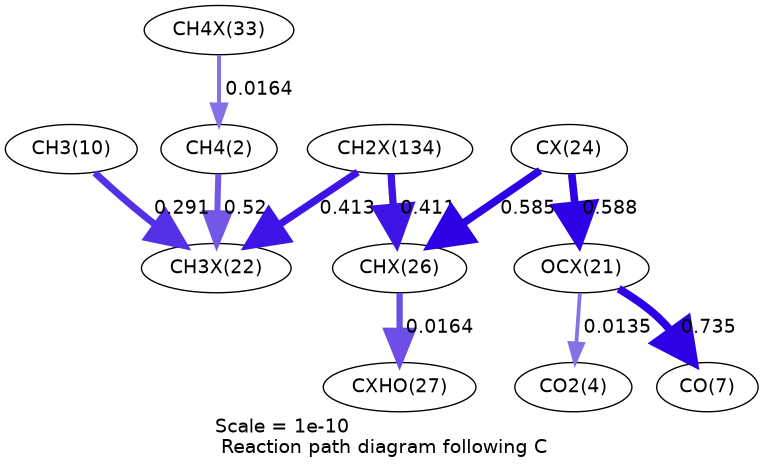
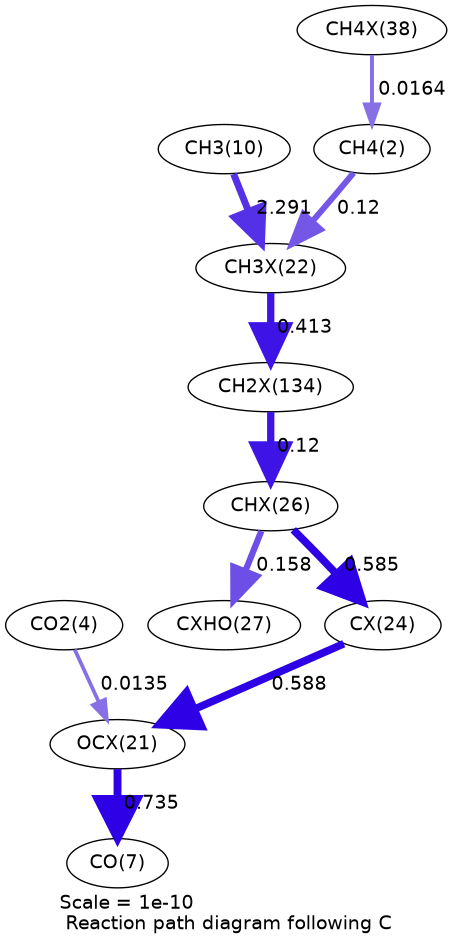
node "CH4X(33)": label "CH4X(33)" -> "CH4X(38)"
edge "CX(24)" -> "CHX(26)": reversed
edge "CH2X(134)" -> "CH3X(22)": reversed
edge "CH3(10)" -> "CH3X(22)": label " 0.291" -> " 2.291"
edge "CH4(2)" -> "CH3X(22)": label " 0.52" -> " 0.12"
edge "CH2X(134)" -> "CHX(26)": label " 0.411" -> " 0.12"
edge "OCX(21)" -> "CO2(4)": reversed
edge "CHX(26)" -> "CXHO(27)": label " 0.0164" -> " 0.158"
